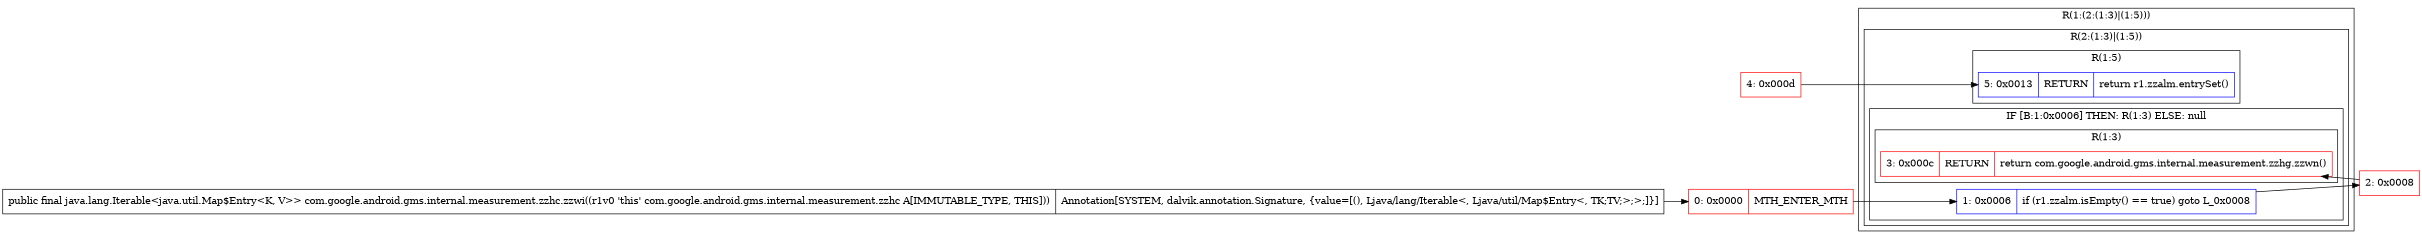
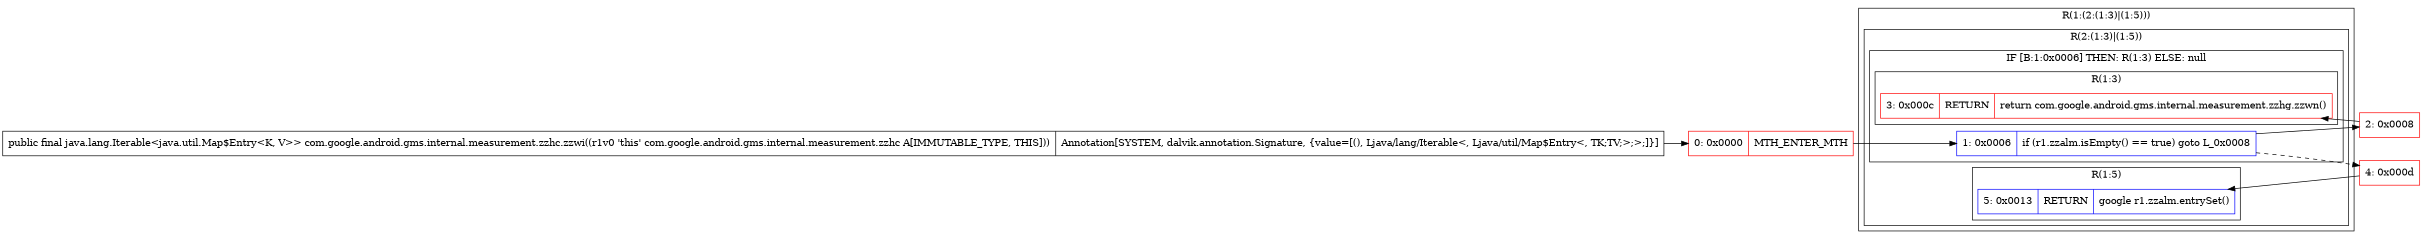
node "5: 0x0013": text "return r1.zzalm.entrySet()" -> "google r1.zzalm.entrySet()"
edge "1: 0x0006" -> "4: 0x000d": added
